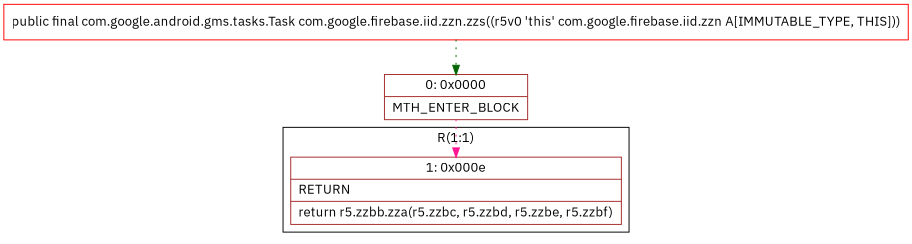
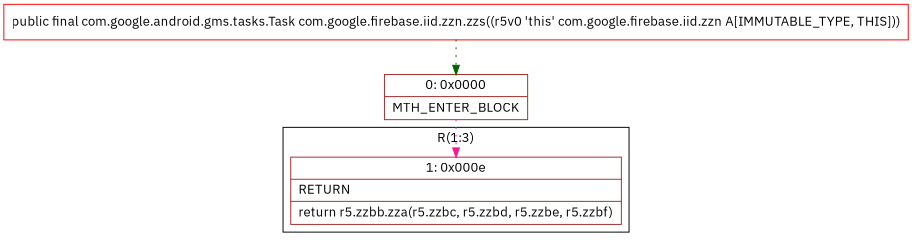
cluster "R(1:1)": label "R(1:1)" -> "R(1:3)"
